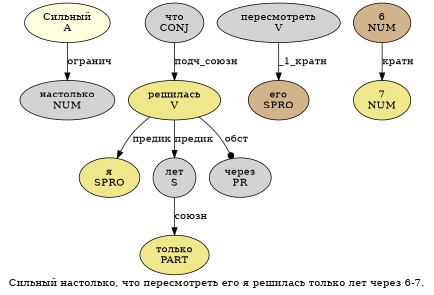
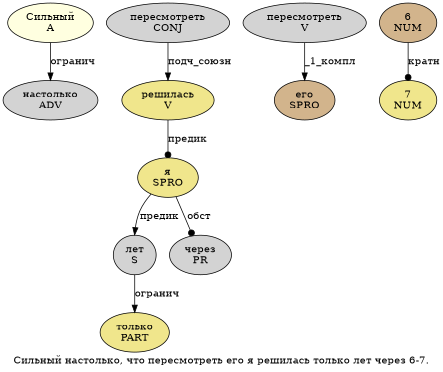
node "что CONJ": label "что CONJ" -> "пересмотреть CONJ"
edge "6 NUM" -> "7 NUM": arrowhead normal -> dot
edge "пересмотреть V" -> "его SPRO": label "_1_кратн" -> "_1_компл"
node "настолько NUM": label "настолько NUM" -> "настолько ADV"
edge "решилась V" -> "я SPRO": arrowhead normal -> dot
edge "решилась V" -> "через PR": now "я SPRO" -> "через PR"
edge "решилась V" -> "лет S": now "я SPRO" -> "лет S"
edge "лет S" -> "только PART": label "союзн" -> "огранич"
